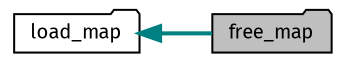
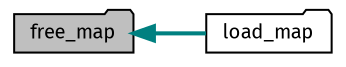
edge "free_map" -> "load_map": reversed
